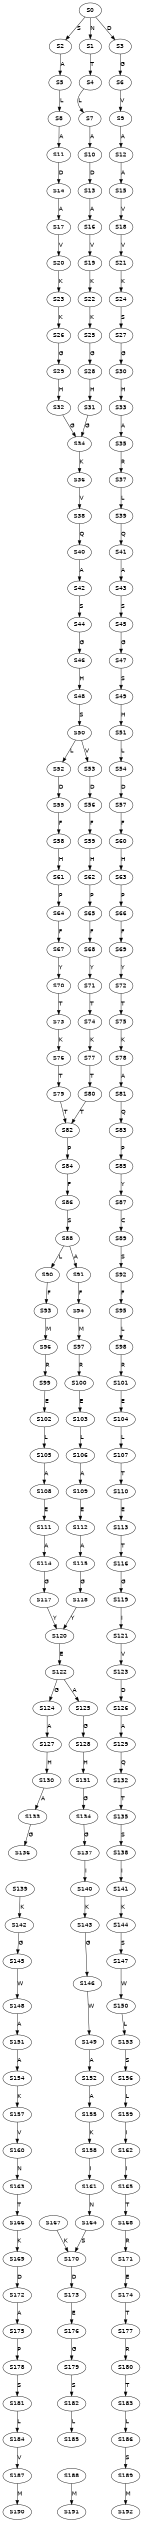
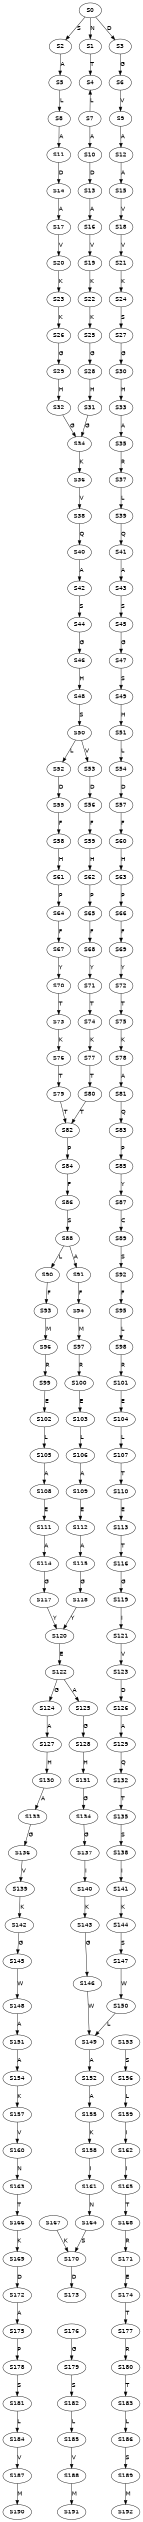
edge "S4" -> "S7": reversed
edge "S136" -> "S139": added, label "V"
edge "S150" -> "S153": now "S150" -> "S149"
edge "S173" -> "S176": removed, label "E"
edge "S185" -> "S188": added, label "V"
